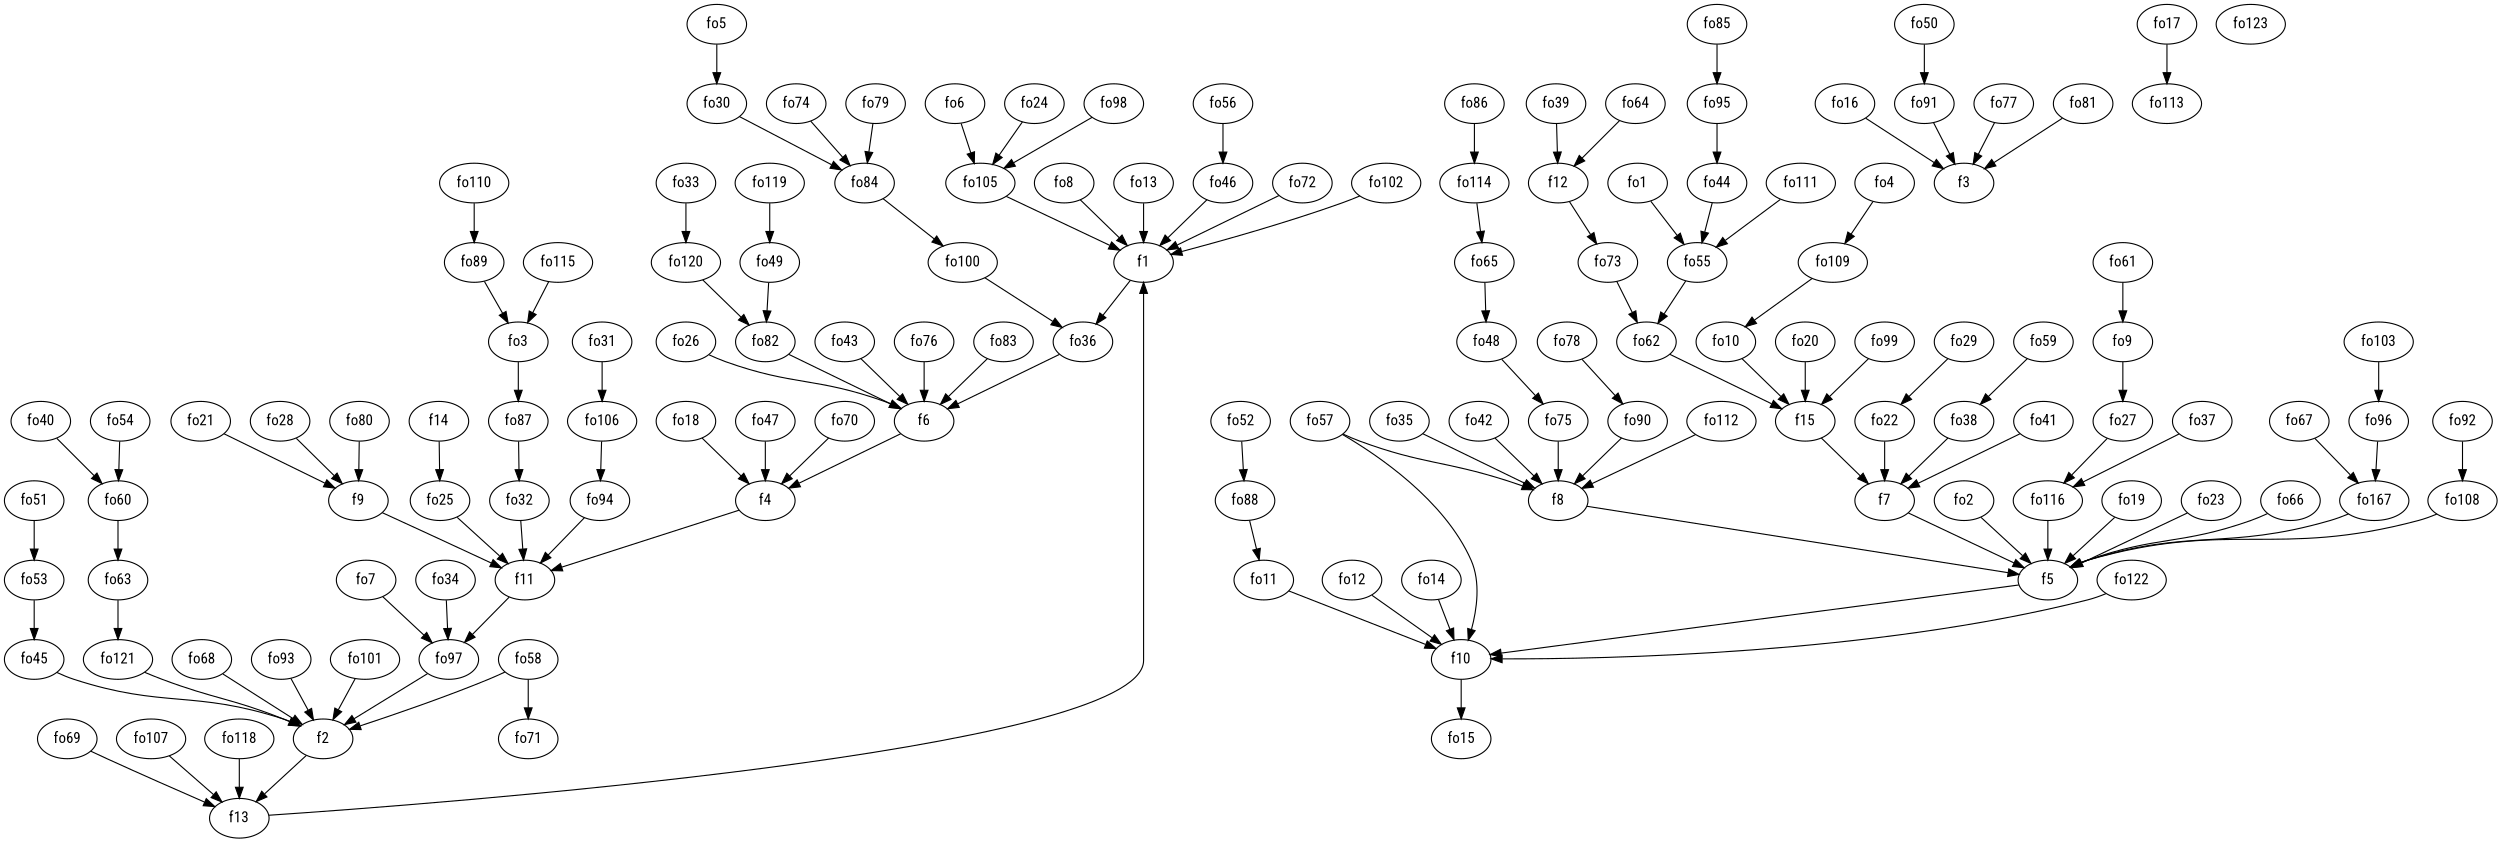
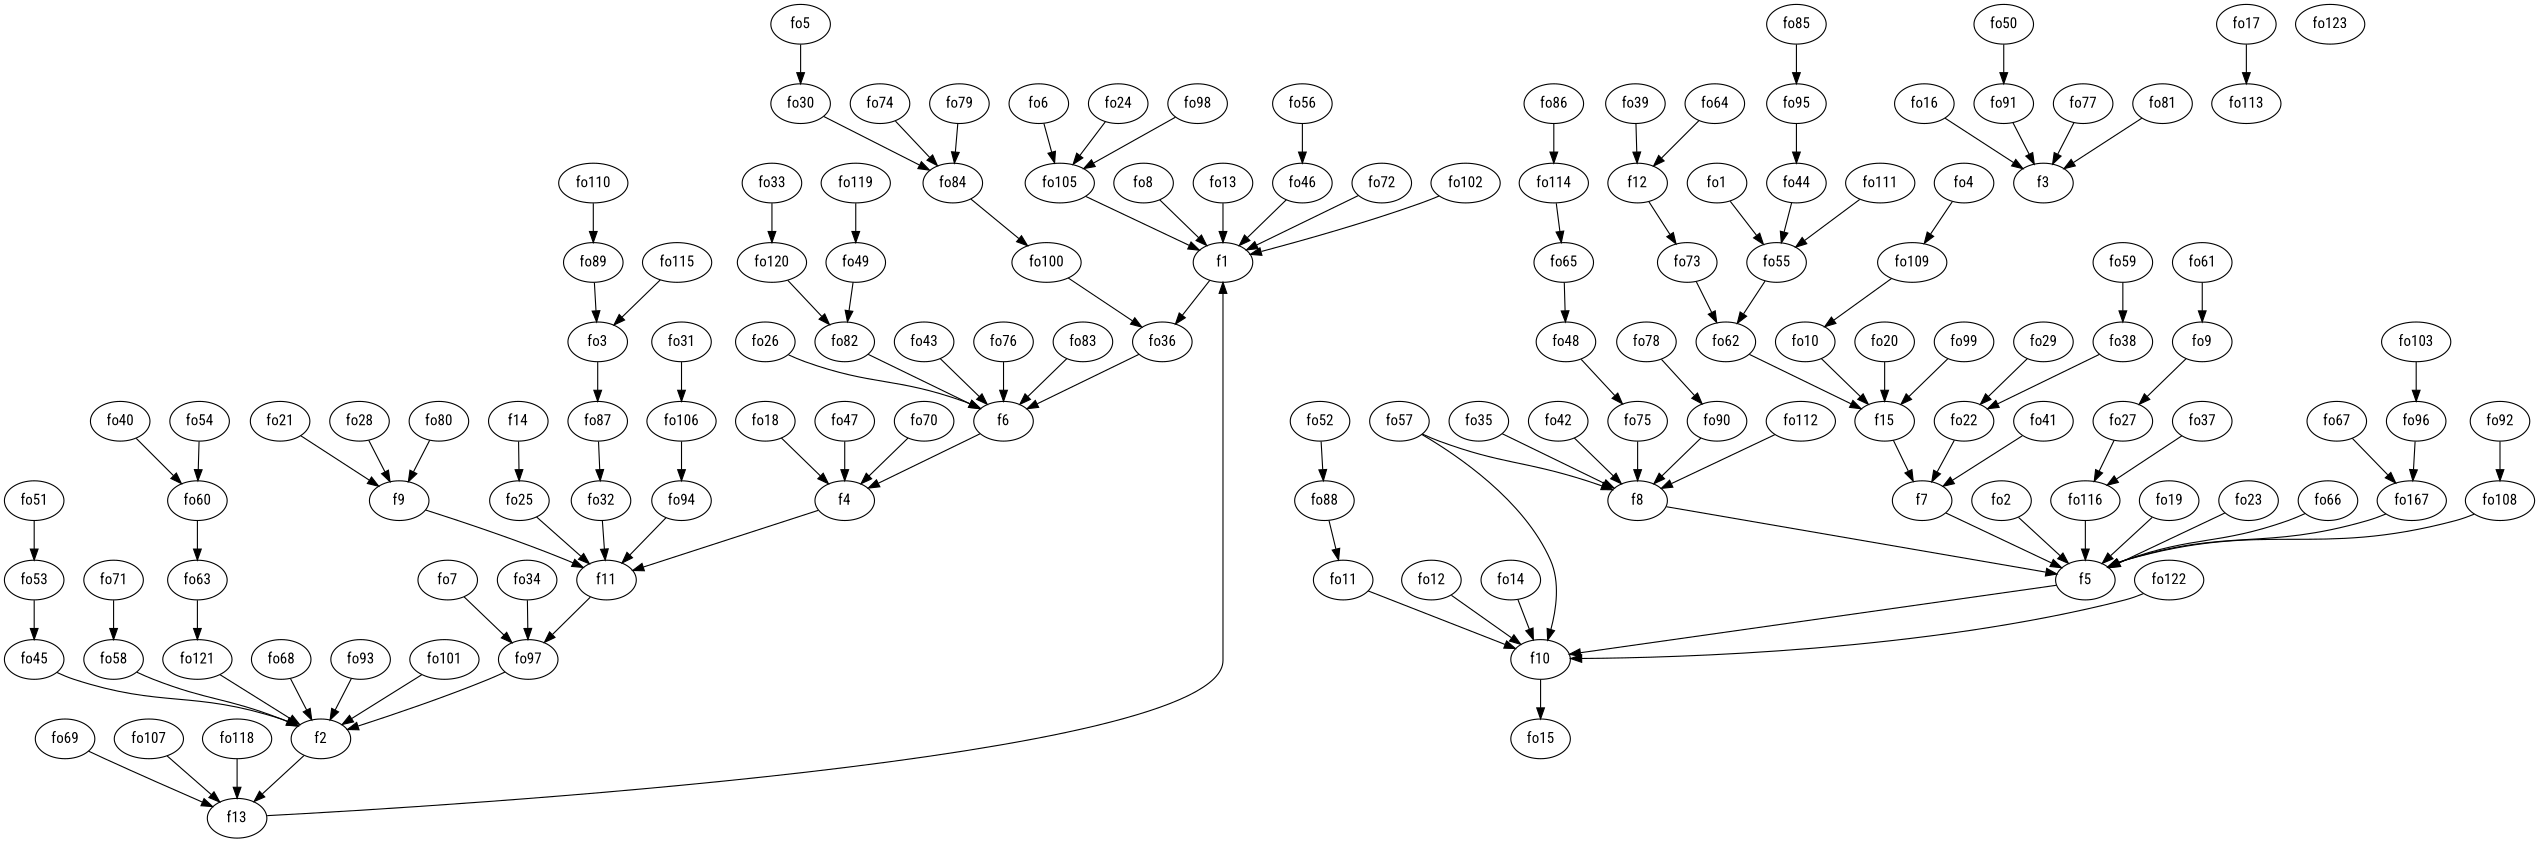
edge "fo38" -> "f7": now "fo38" -> "fo22"
edge "fo58" -> "fo71": reversed
